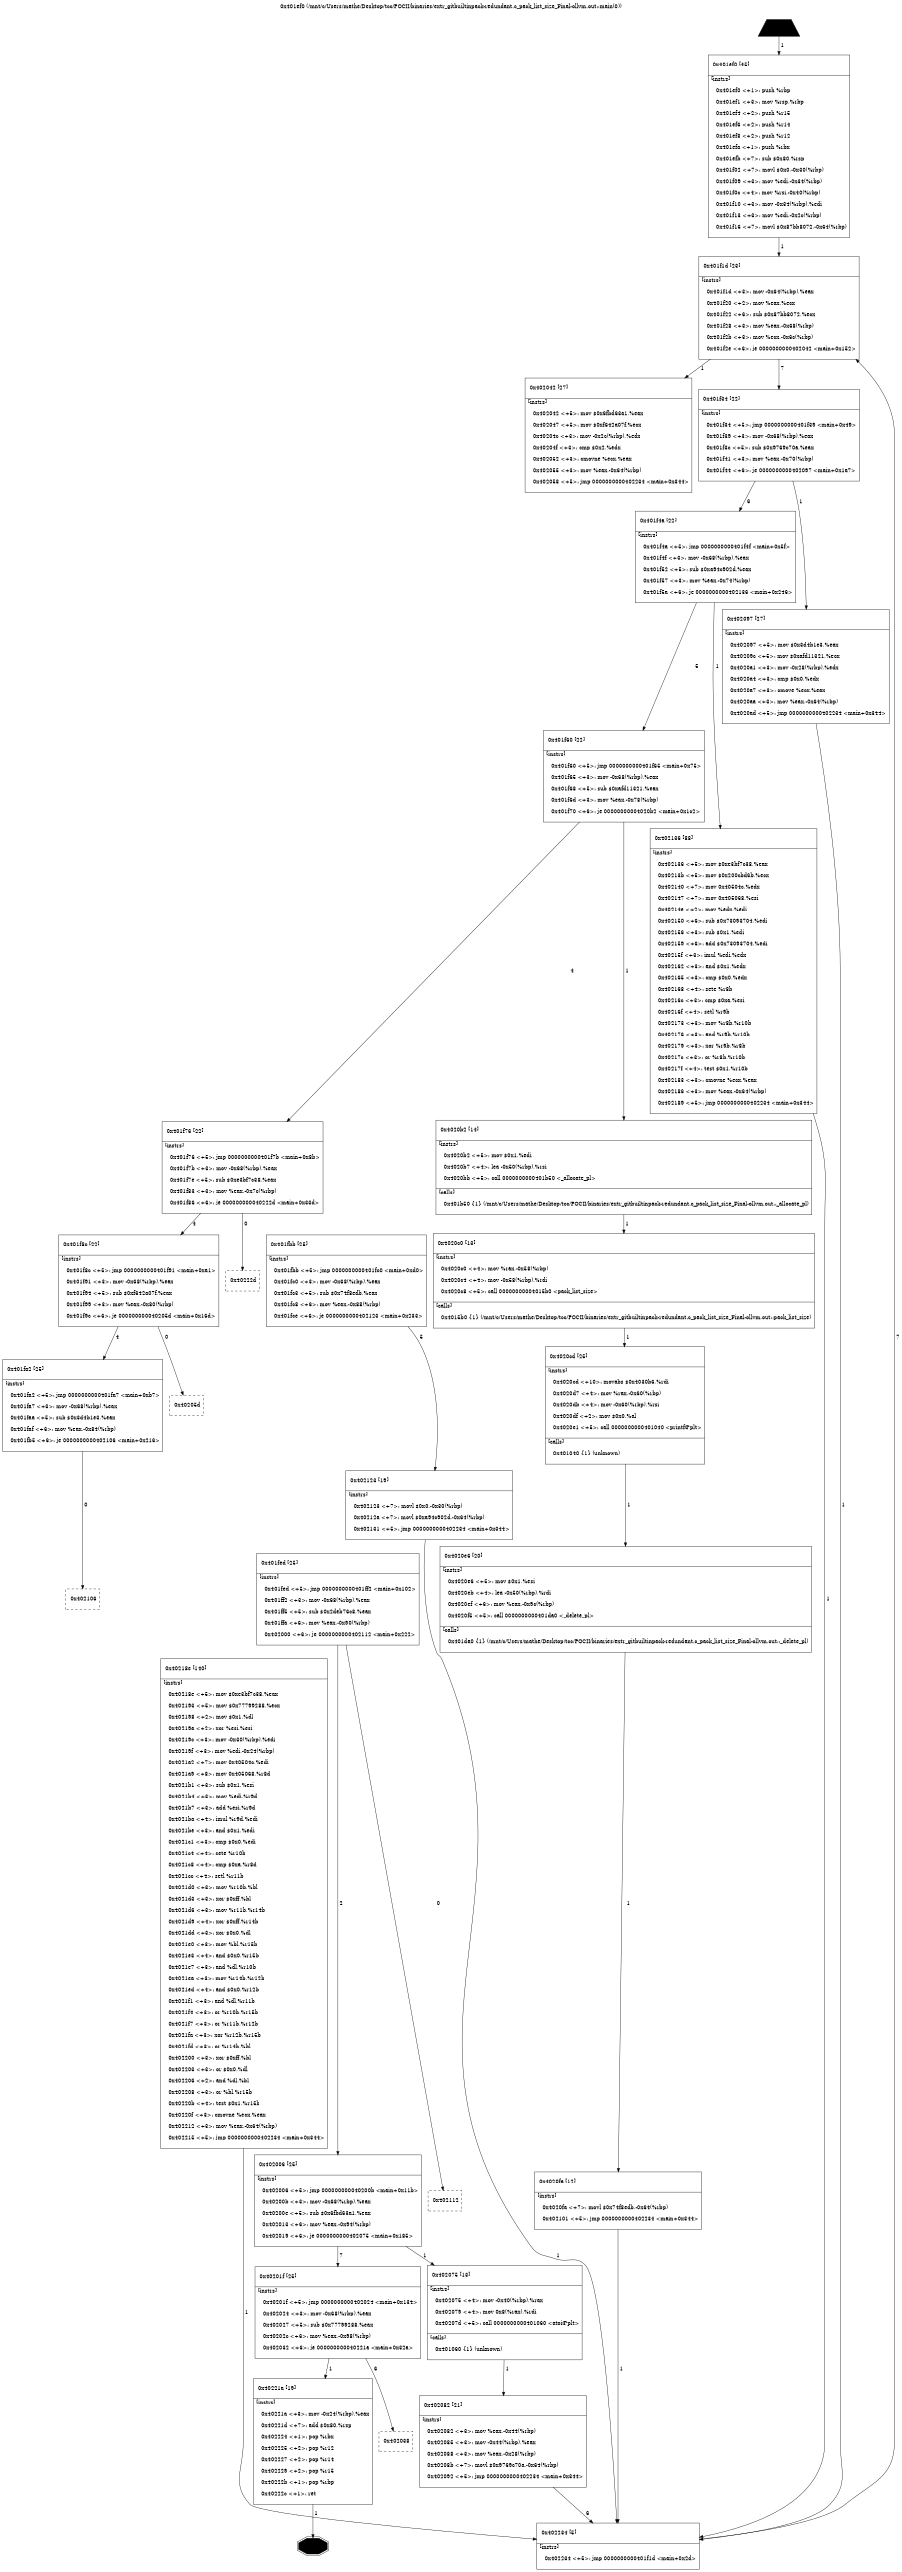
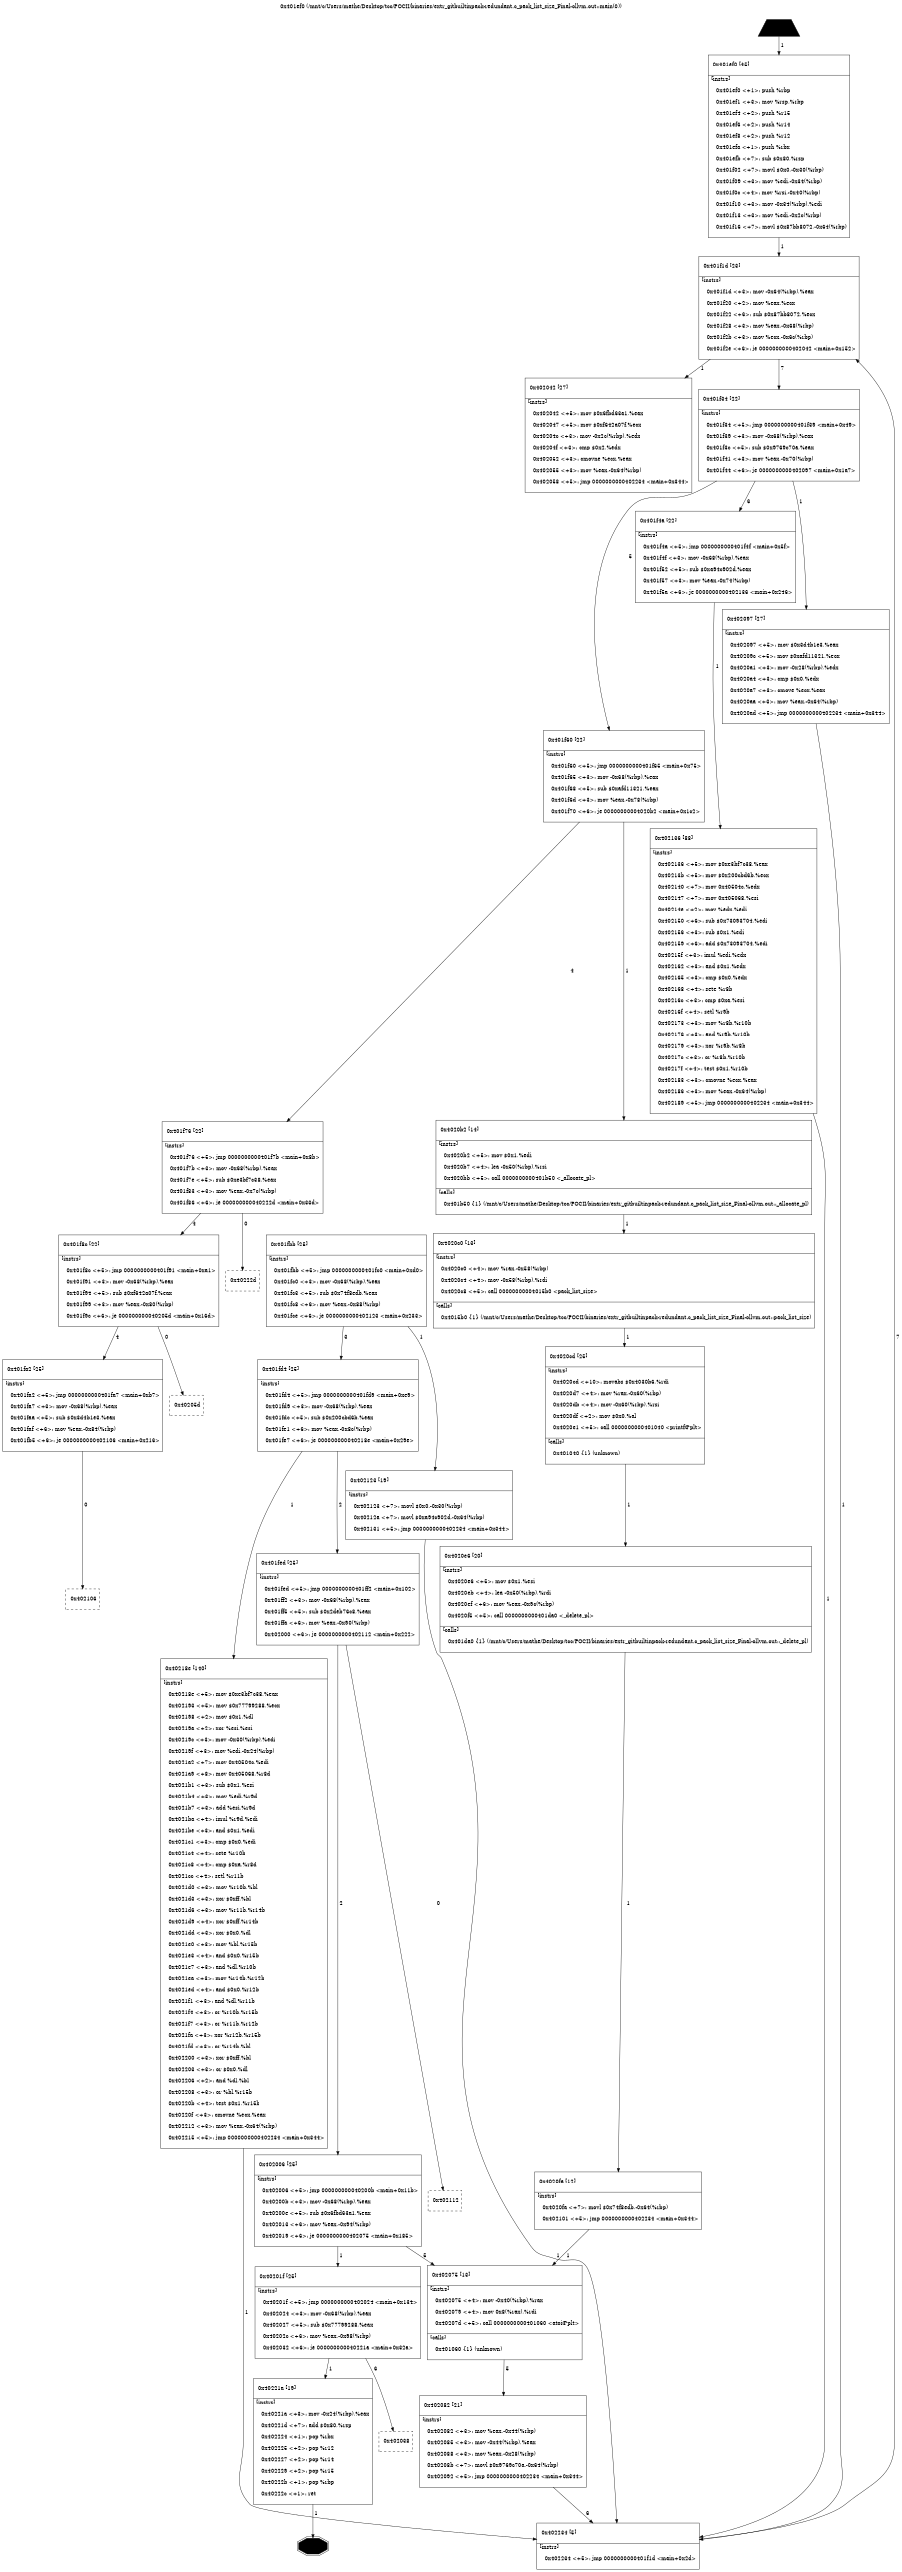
edge "0x401f4a [22]" -> "0x401f60 [22]": now "0x401f34 [22]" -> "0x401f60 [22]"
edge "0x401fbb [25]" -> "0x402123 [19]": label " 5" -> " 1"
node "0x401fd4 [25]": added
edge "0x402006 [25]" -> "0x40201f [25]": label " 7" -> " 1"
edge "0x402006 [25]" -> "0x402075 [13]": label " 1" -> " 5"
edge "0x402075 [13]" -> "0x402082 [21]": label " 1" -> " 5"
edge "0x4020fa [12]" -> "0x402234 [5]": now "0x4020fa [12]" -> "0x402075 [13]"
